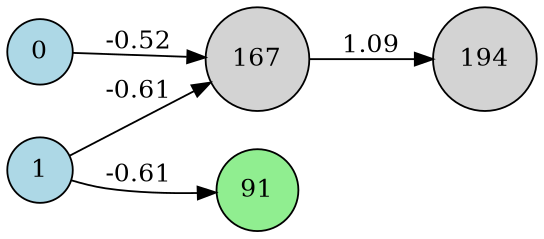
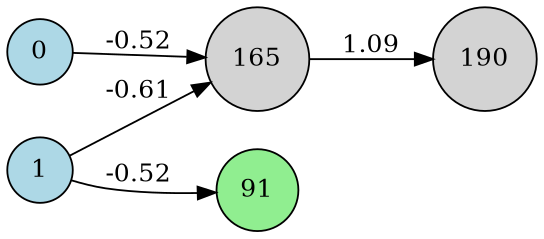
node "167": label "167" -> "165"
node "194": label "194" -> "190"
edge "1" -> "91": label "-0.61" -> "-0.52"
